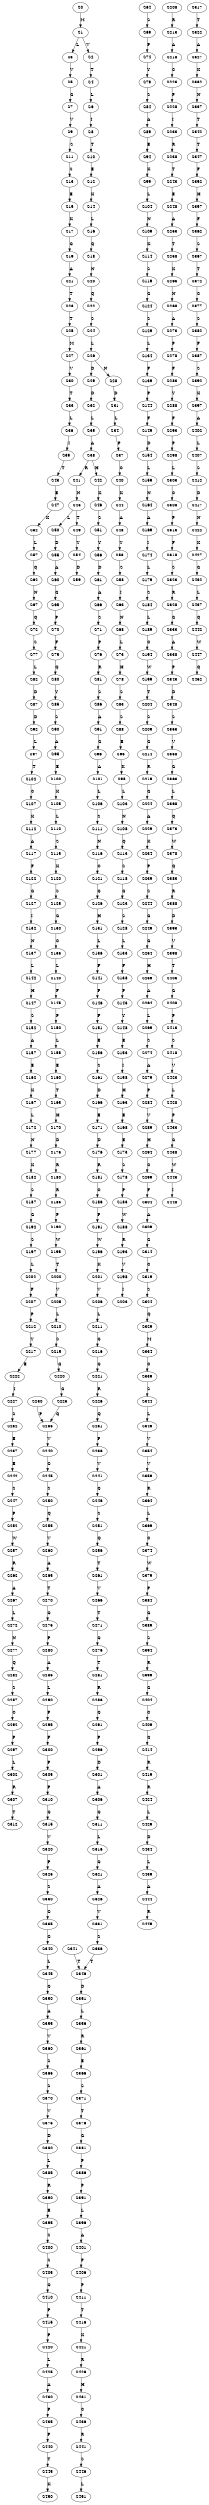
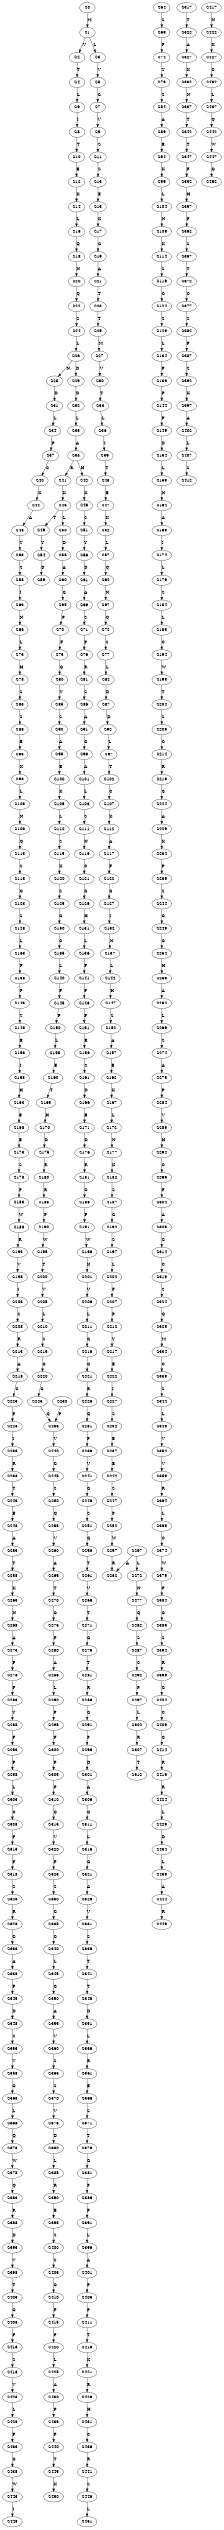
edge "S412" -> "S417": removed, label "D"
edge "S41" -> "S45": label "N" -> "K"
edge "S203" -> "S208": added, label "S"
edge "S262" -> "S267": reversed
edge "S336" -> "S346": now "S336" -> "S341"
